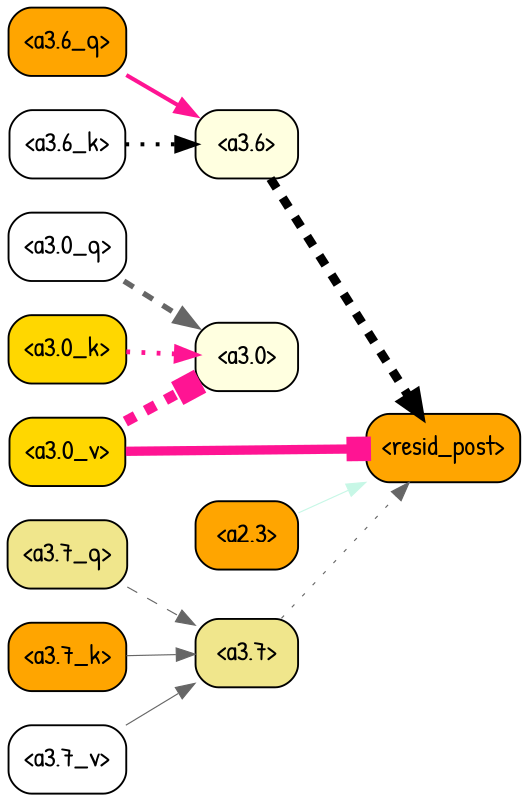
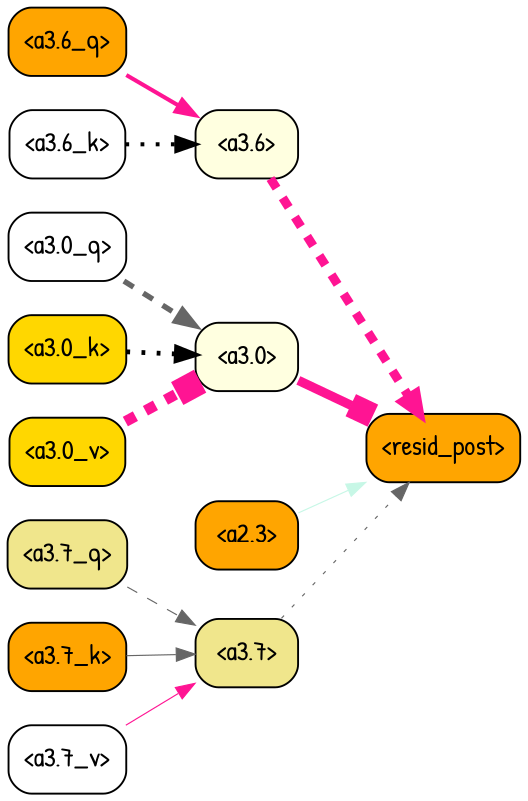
edge "<a3.6>" -> "<resid_post>": color black -> deeppink
edge "<a3.0_k>" -> "<a3.0>": color deeppink -> black
edge "<a3.0_v>" -> "<resid_post>": now "<a3.0>" -> "<resid_post>"
edge "<a3.7_v>" -> "<a3.7>": color gray40 -> deeppink
